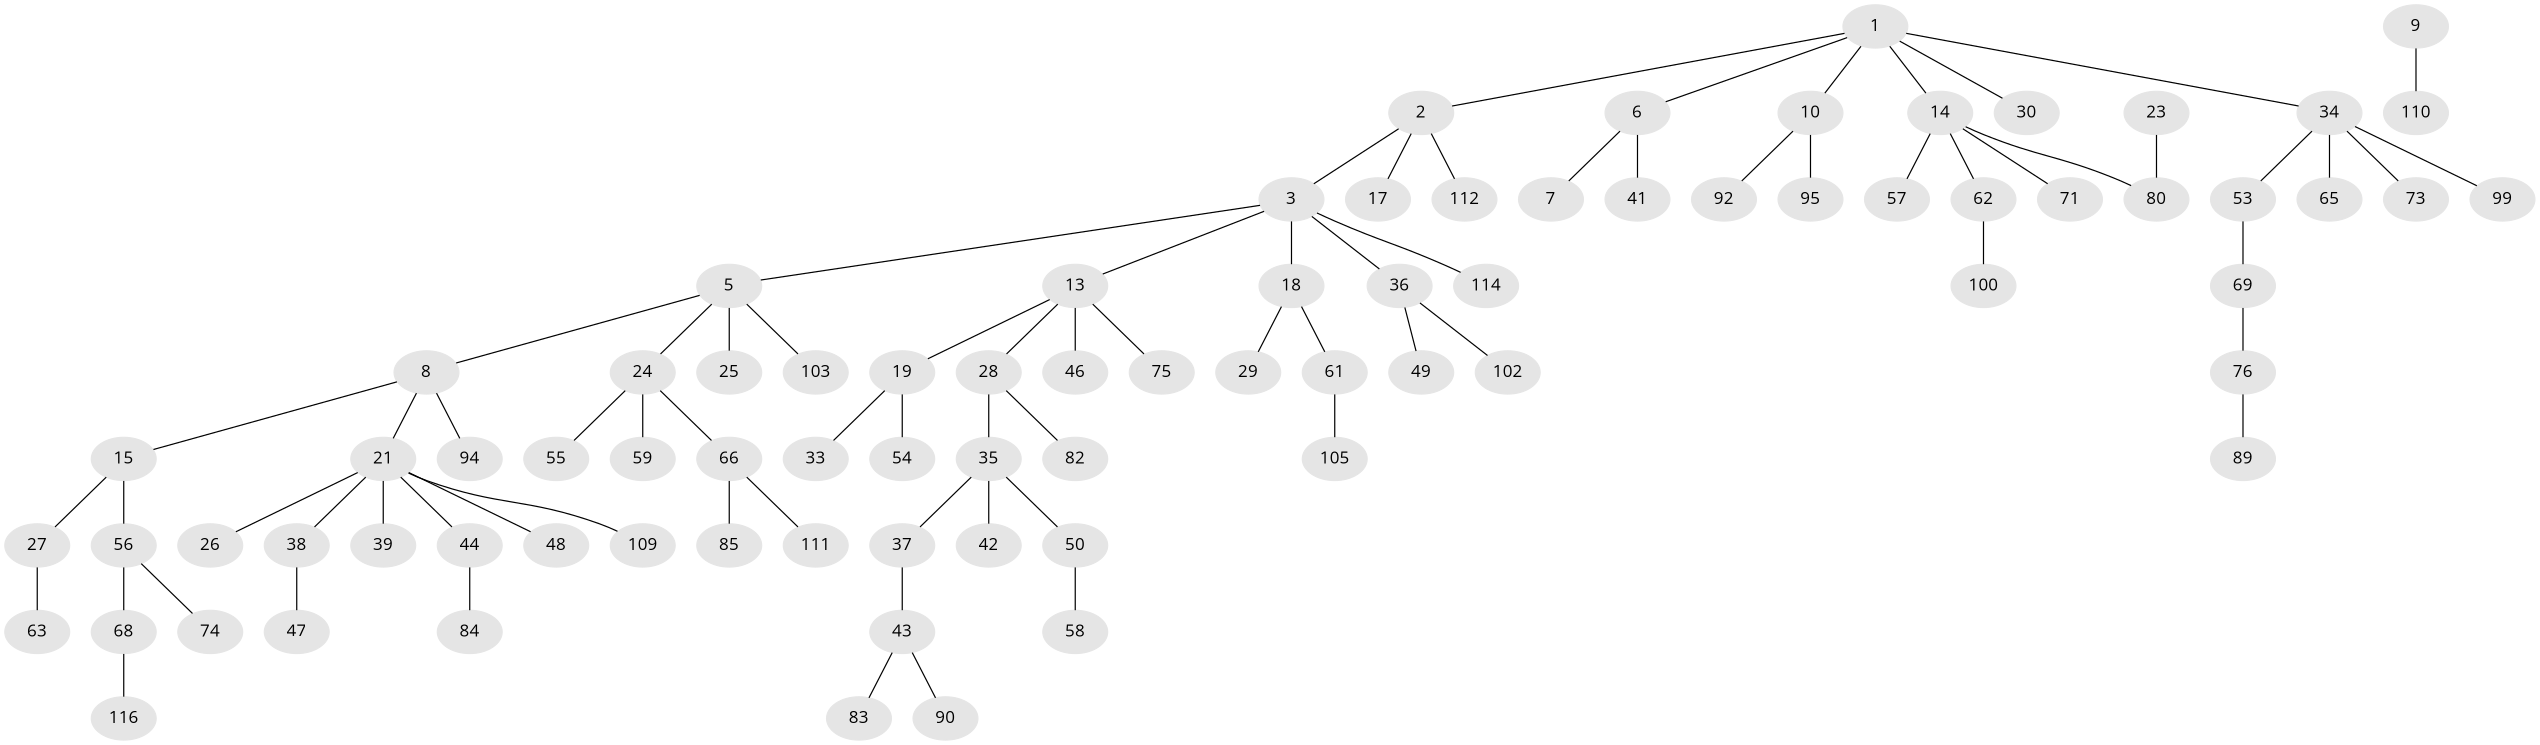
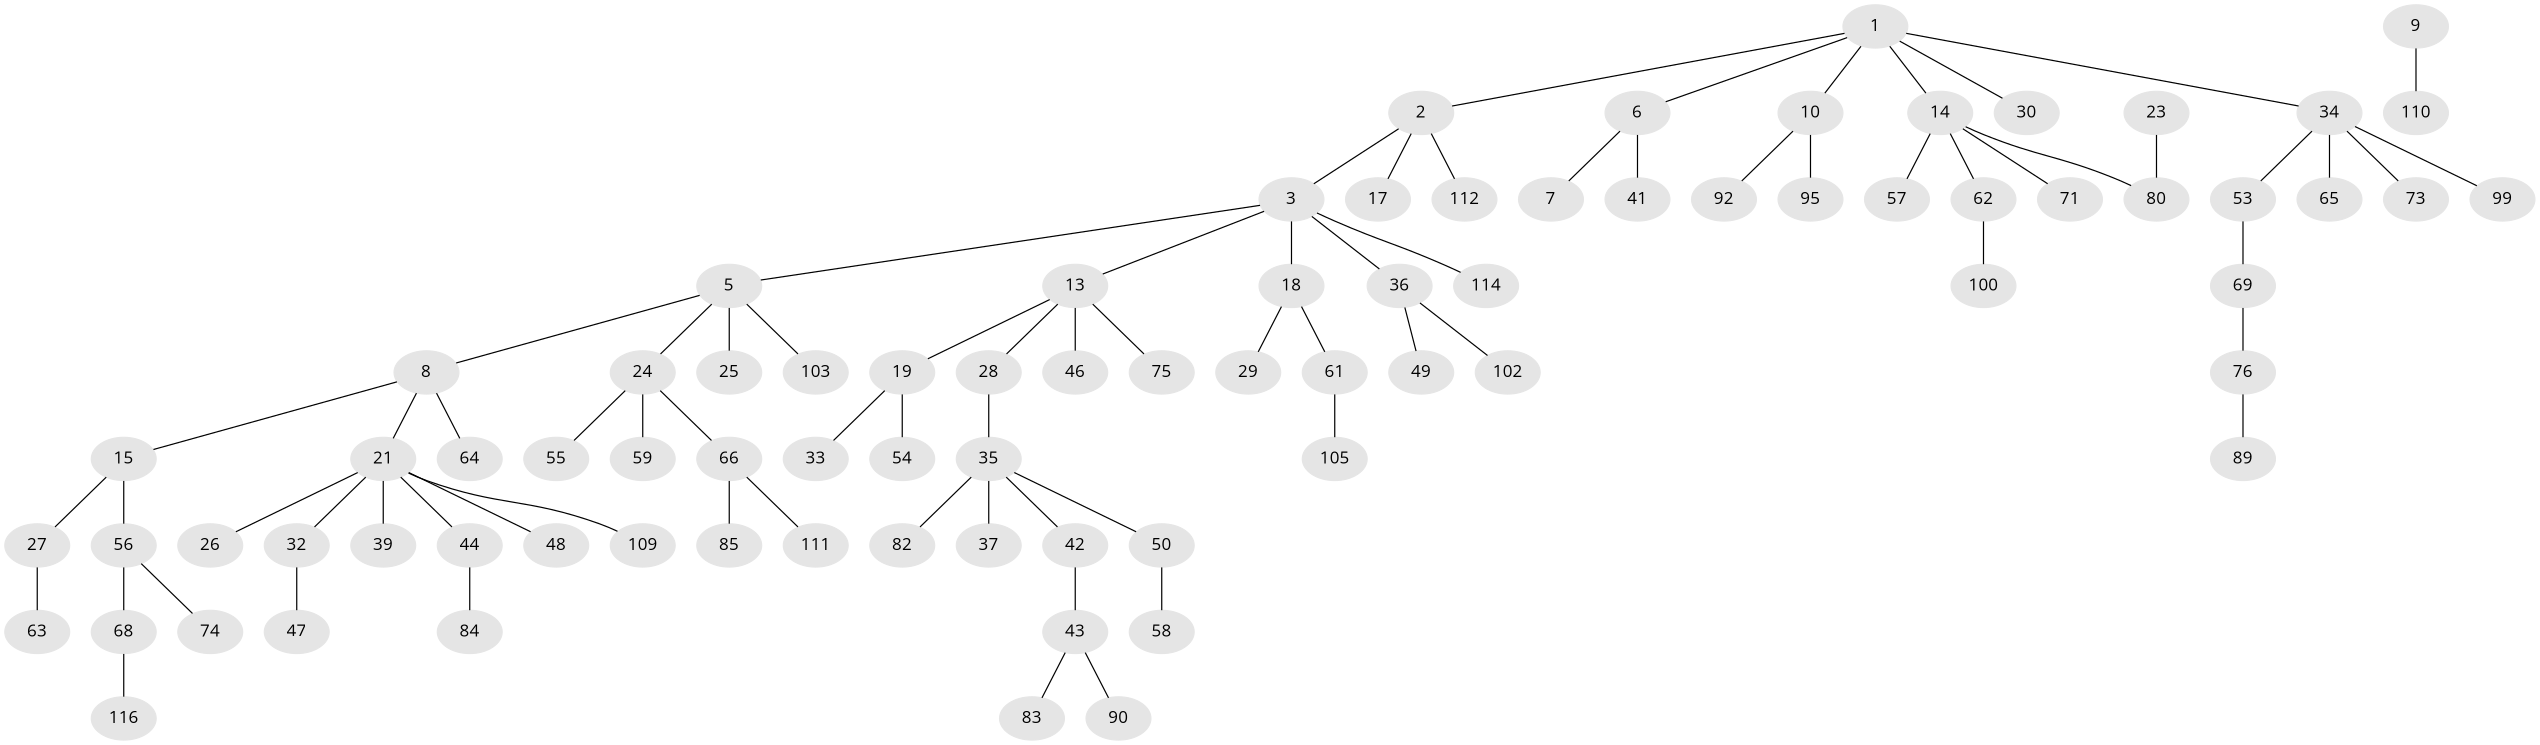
edge "28" -- "82": now "35" -- "82"
node "94": label "94" -> "64"
node "38": label "38" -> "32"
edge "37" -- "43": now "42" -- "43"
